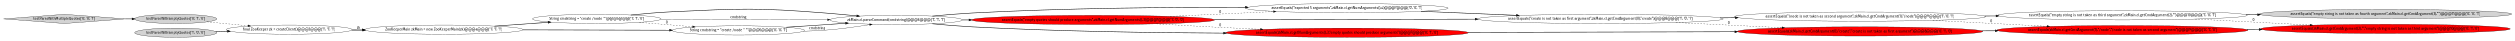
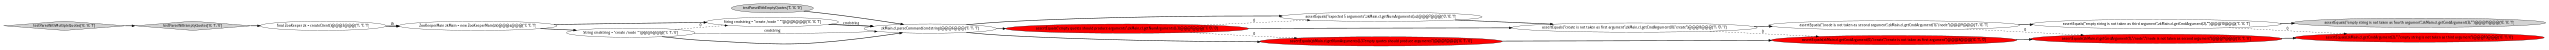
node "testParseWithEmptyQuotes['0', '1', '0']": shape ellipse -> diamond
edge "testParseWithEmptyQuotes['0', '1', '0']" -> "final ZooKeeper zk = createClient()@@@3@@@['1', '1', '1']": style dashed -> bold
edge "testParseWithEmptyQuotes['1', '0', '0']" -> "final ZooKeeper zk = createClient()@@@3@@@['1', '1', '1']": now "testParseWithEmptyQuotes['1', '0', '0']" -> "zkMain.cl.parseCommand(cmdstring)@@@6@@@['1', '1', '1']"
